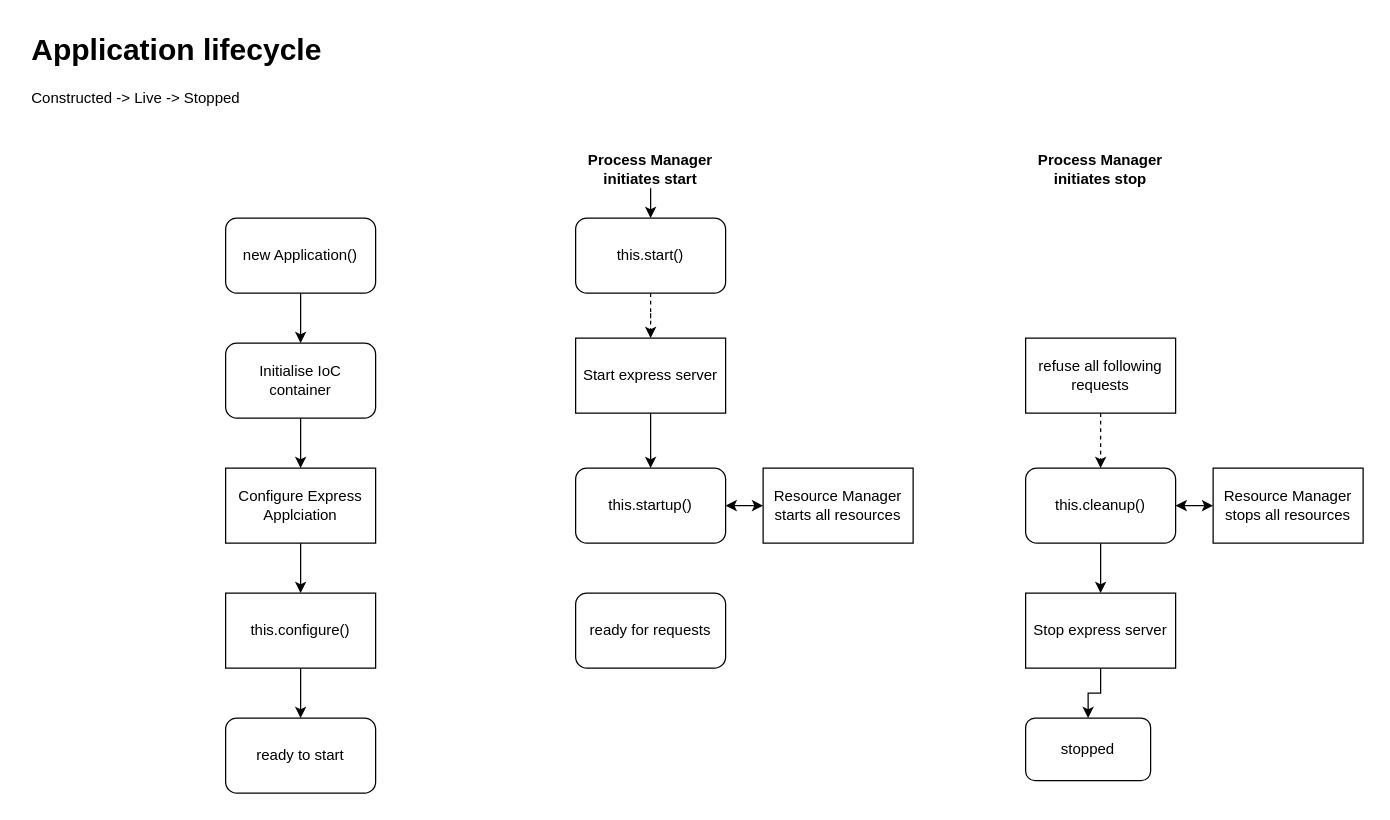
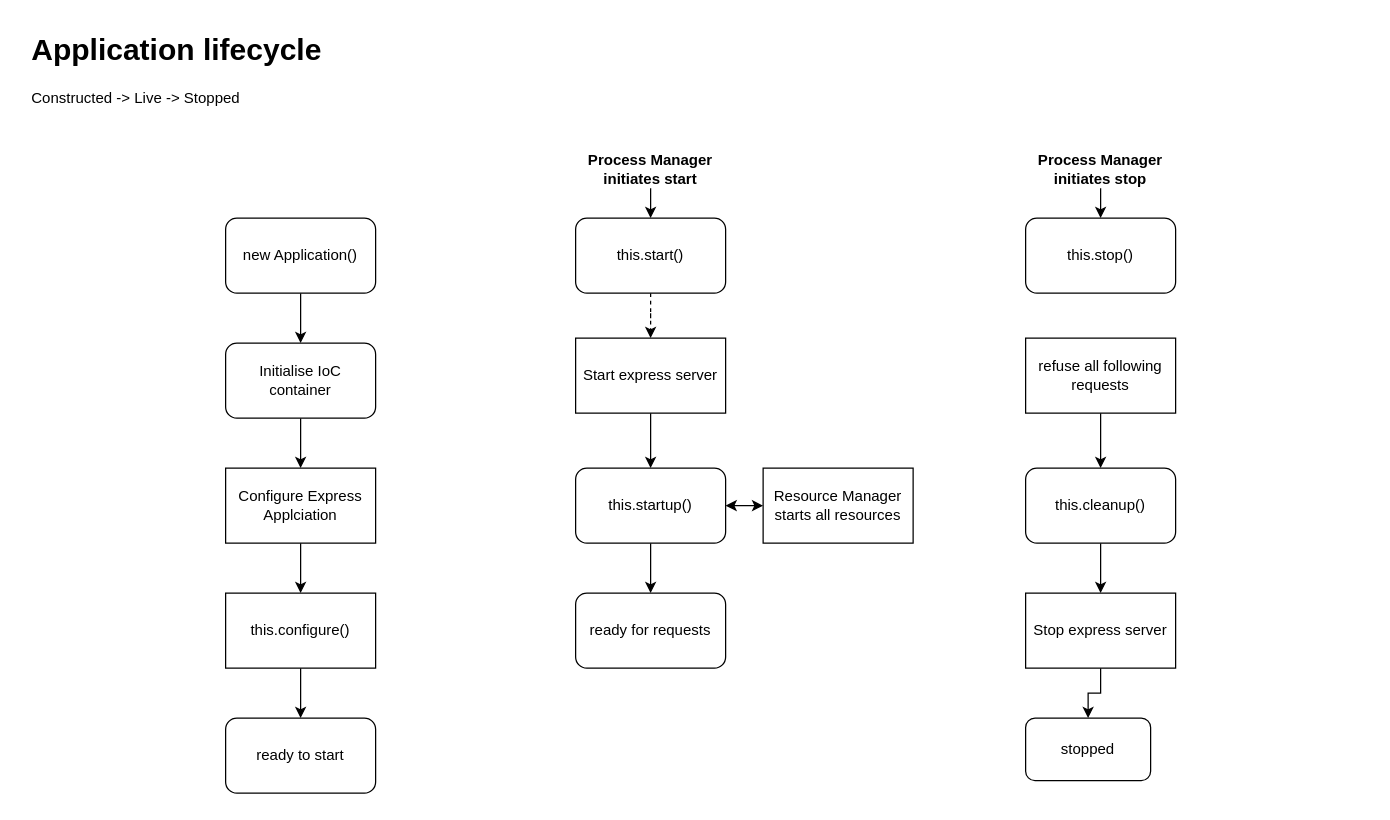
edge "Process Manager initiates stop" -> "this.stop()": added
node "this.stop()": added
edge "refuse all following requests" -> "this.cleanup()": style dashed -> solid
edge "this.cleanup()" -- "Resource Manager stops all resources": removed
node "Resource Manager stops all resources": removed
edge "this.startup()" -> "ready for requests": added
